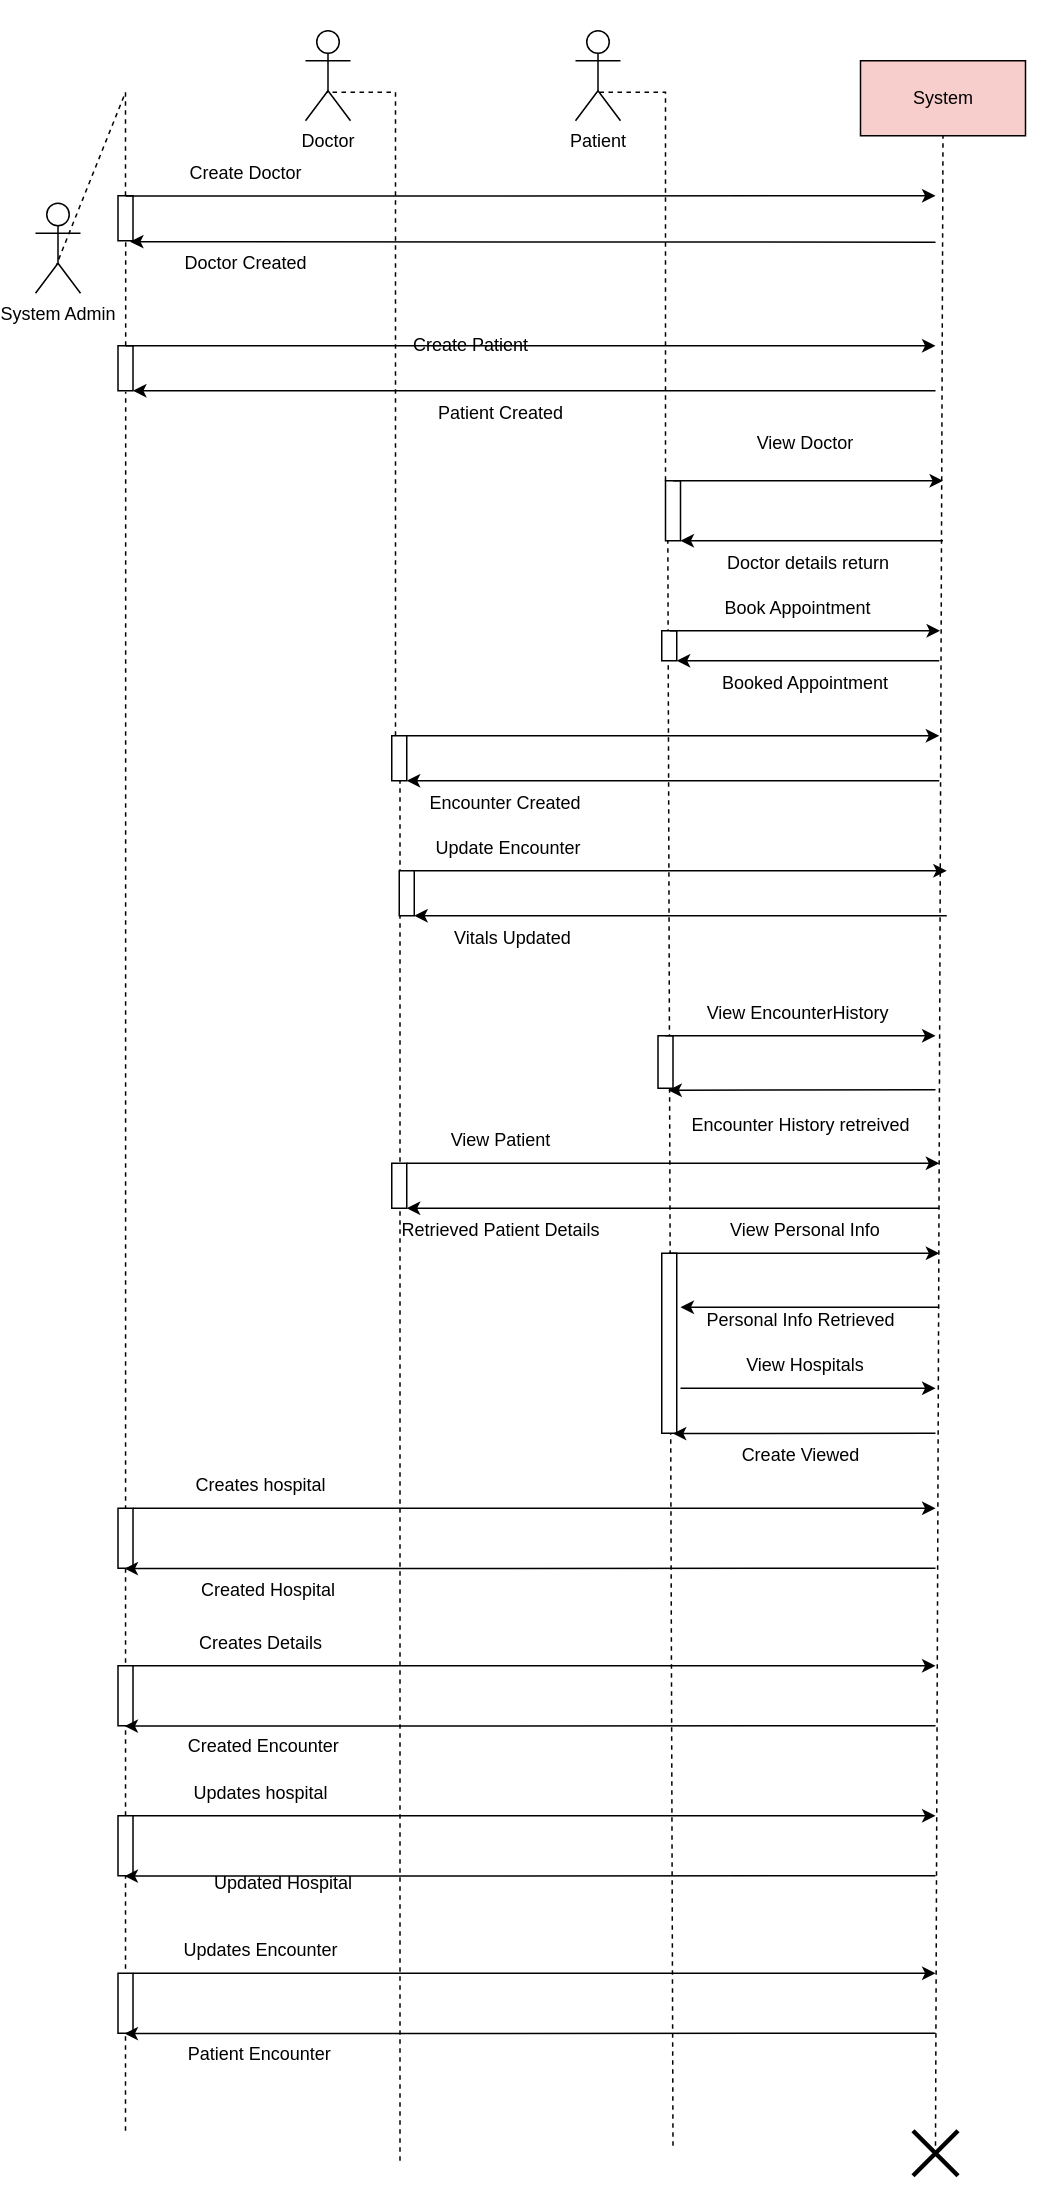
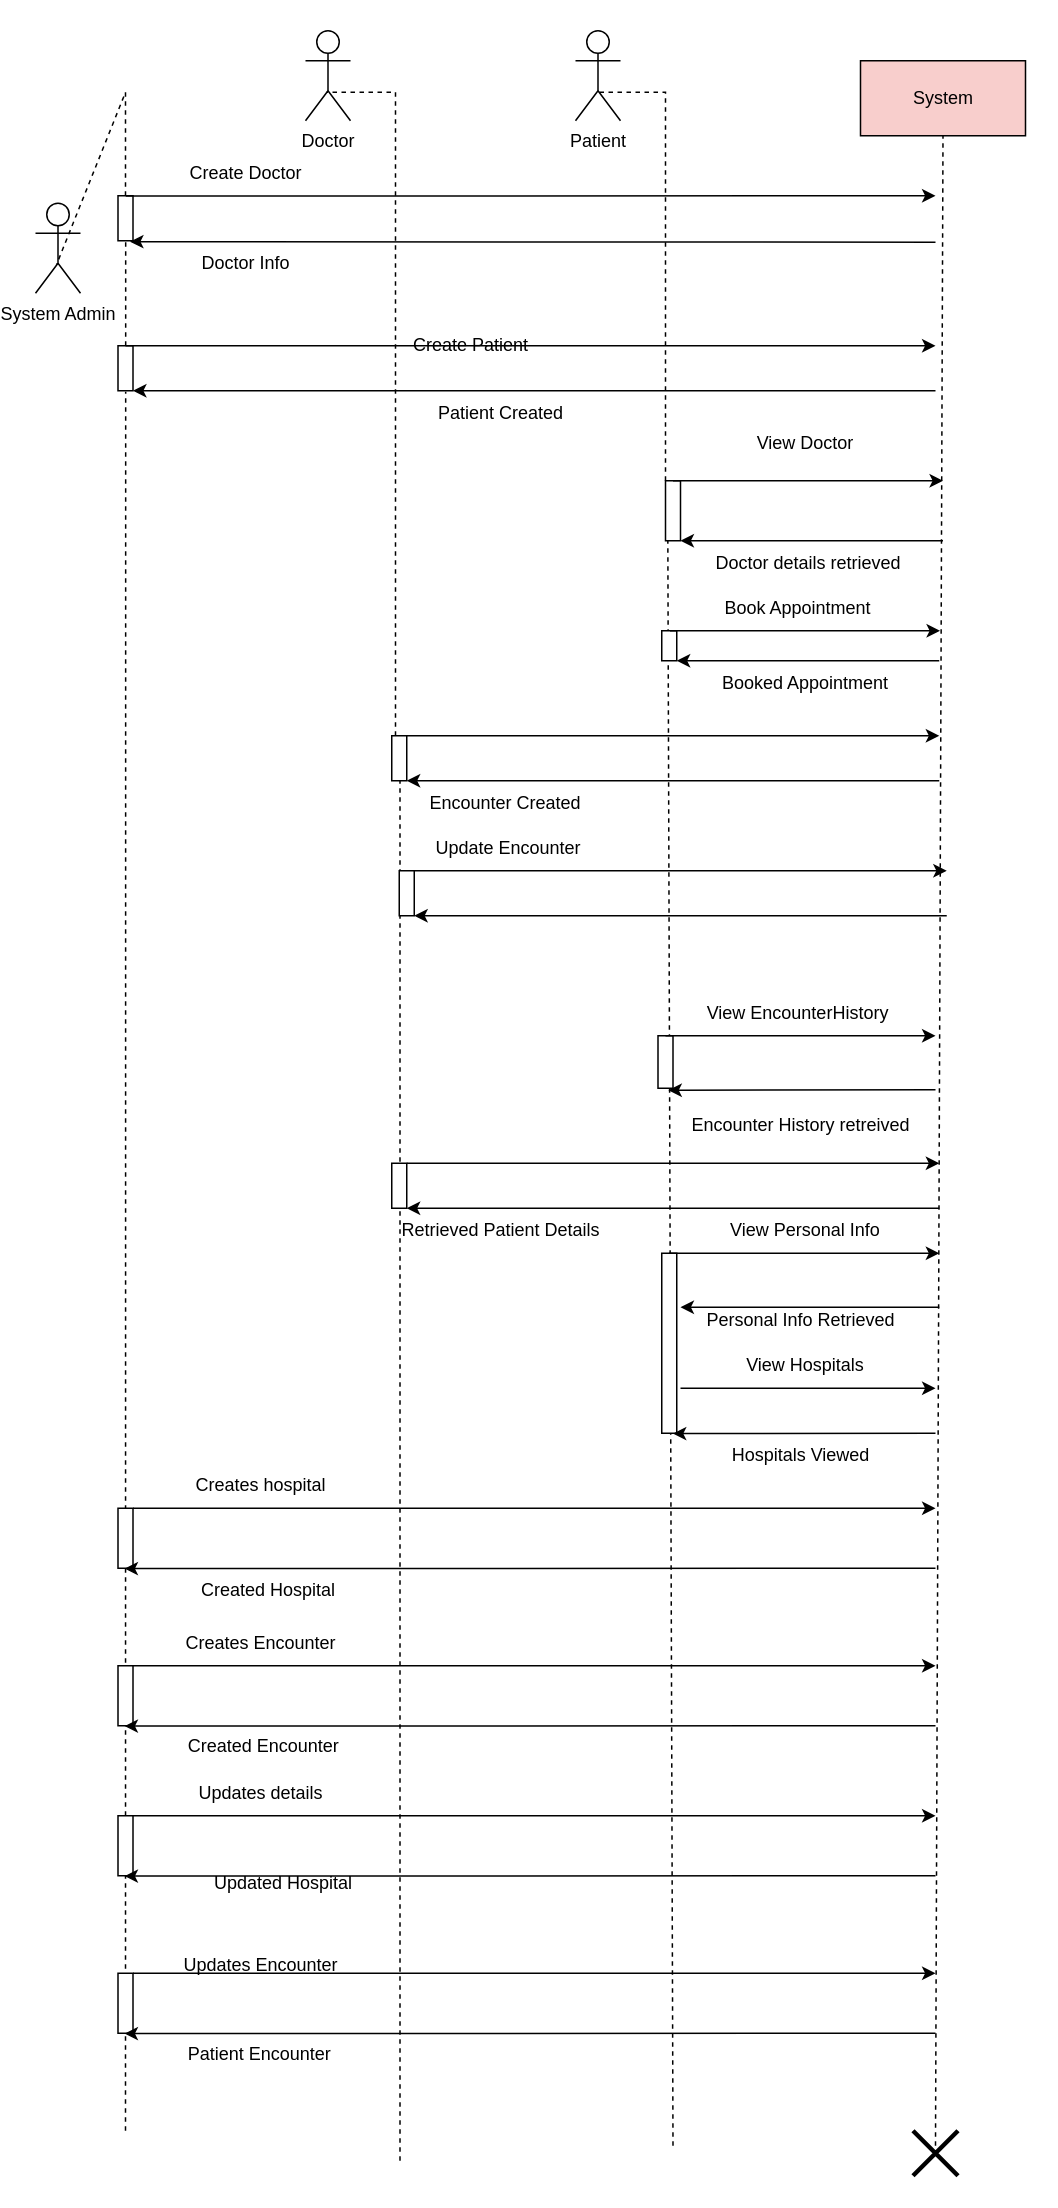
node "Doctor Created": label "Doctor Created" -> "Doctor Info"
node "Doctor details return": label "Doctor details return" -> "Doctor details retrieved"
node "Vitals Updated": removed
node "View Patient": removed
node "Create Viewed": label "Create Viewed" -> "Hospitals Viewed"
node "Creates Details": label "Creates Details" -> "Creates Encounter"
node "Updates hospital": label "Updates hospital" -> "Updates details"
node "Updates Encounter": moved (260, 1951) -> (260, 1966)
